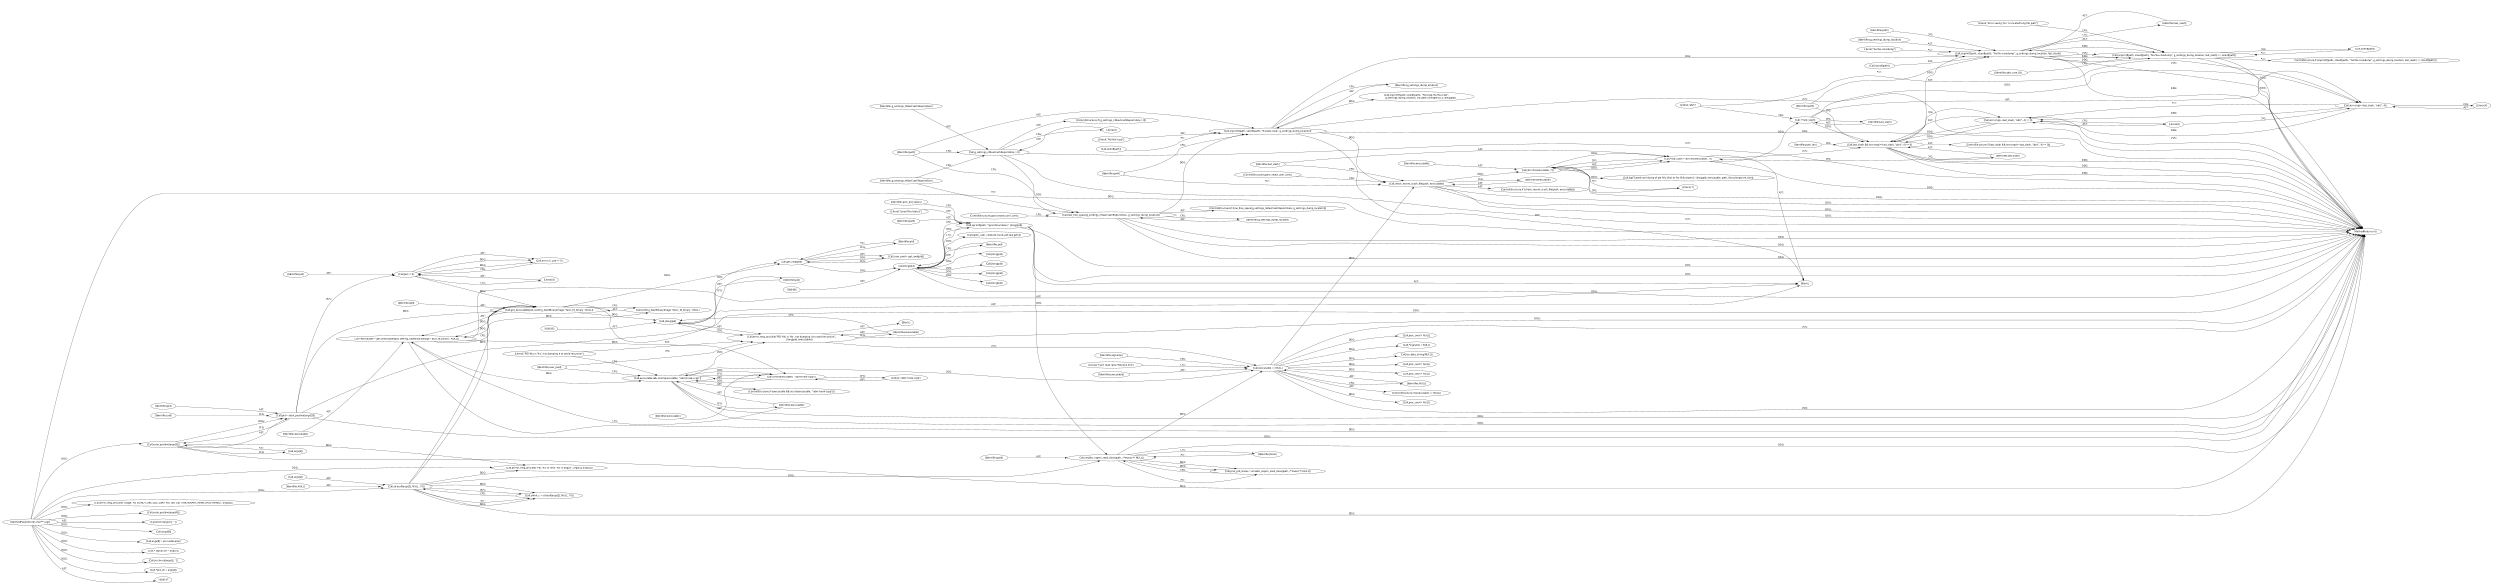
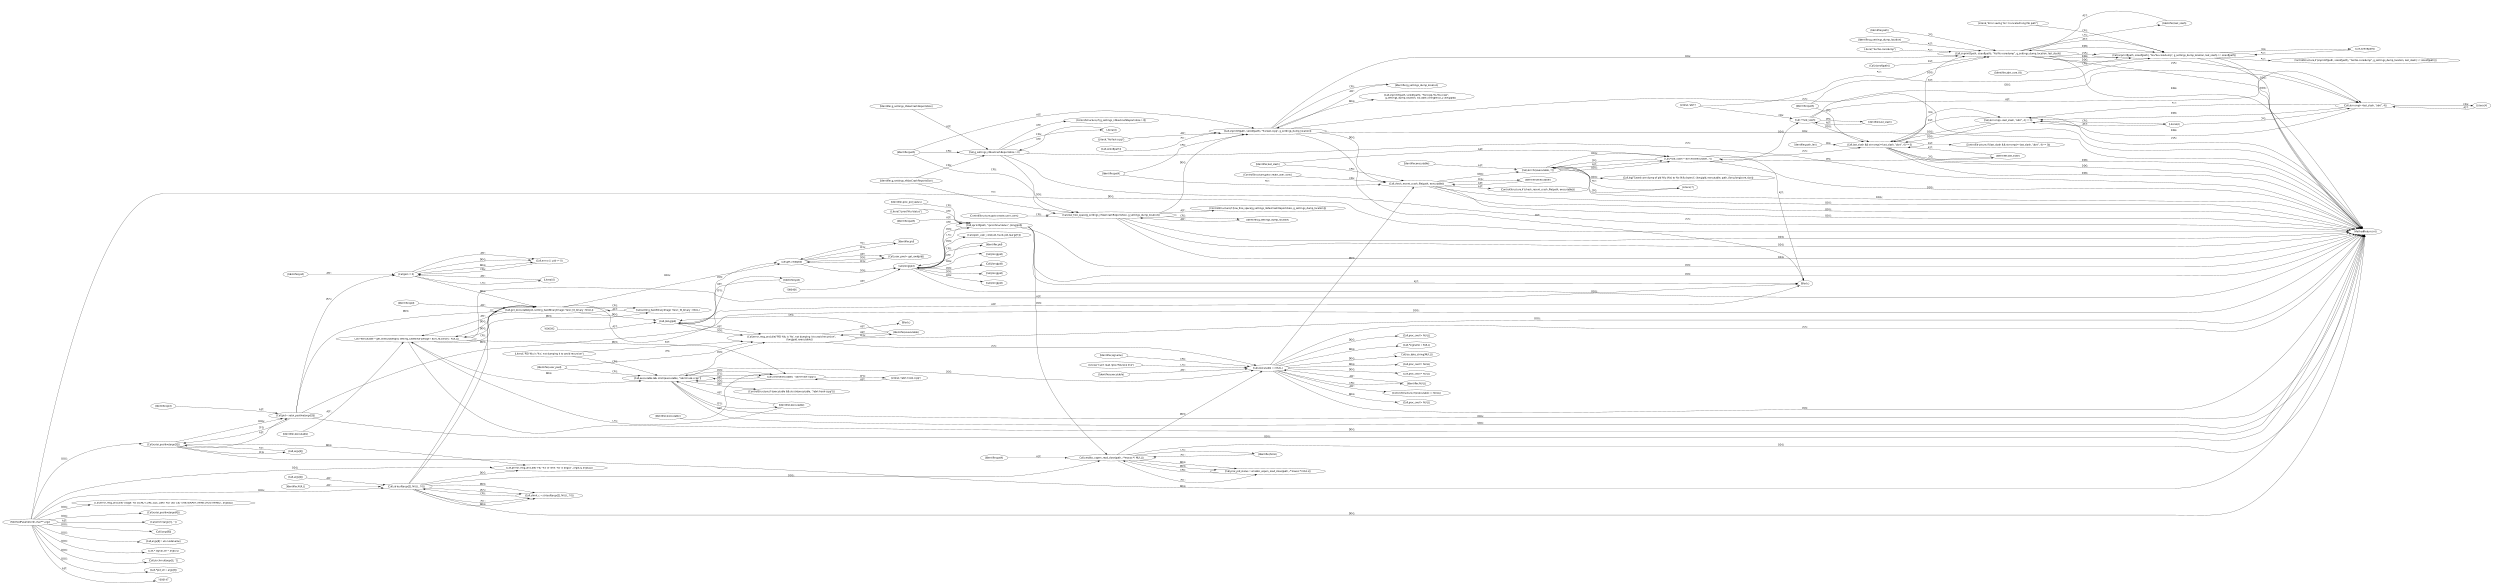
node "(Identifier,uid)": removed
